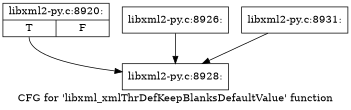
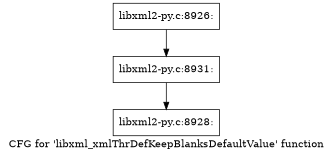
node "libxml2-py.c:8920:": removed
edge "libxml2-py.c:8926:" -> "libxml2-py.c:8928:": now "libxml2-py.c:8926:" -> "libxml2-py.c:8931:"
